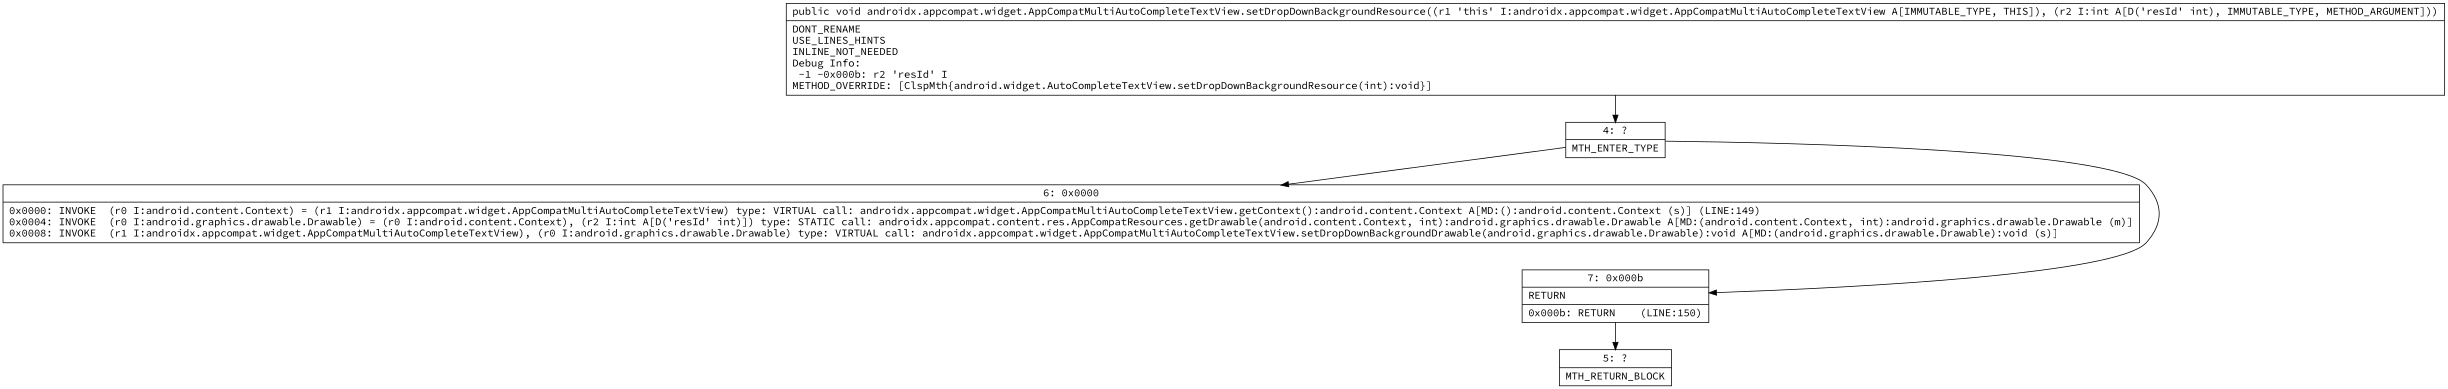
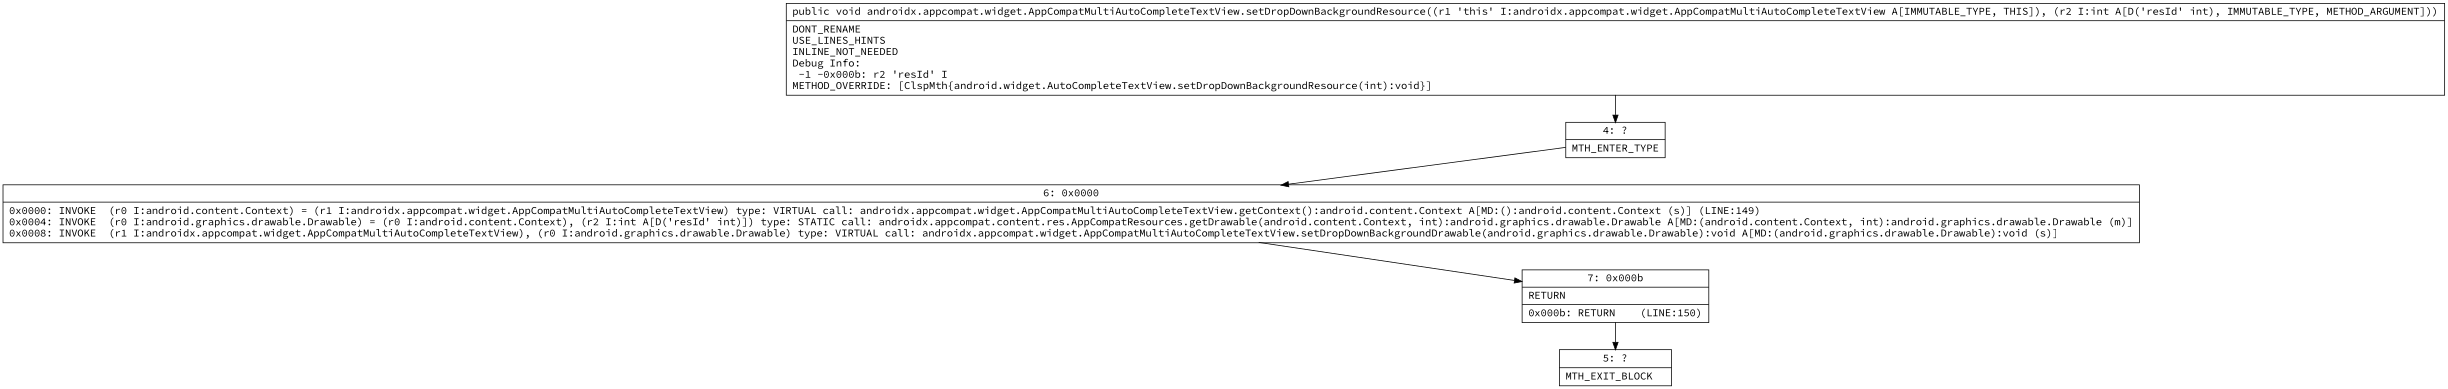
edge "4: ?" -> "7: 0x000b": now "6: 0x0000" -> "7: 0x000b"
node "5: ?": text "MTH_RETURN_BLOCK" -> "MTH_EXIT_BLOCK"
